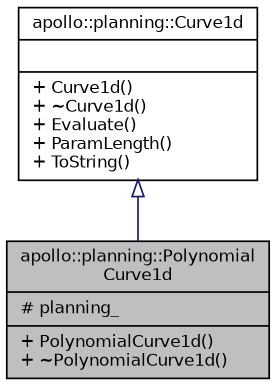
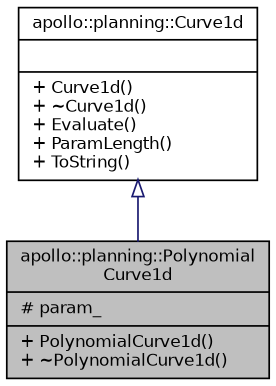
node "apollo::planning::Polynomial": text "# planning_" -> "# param_"
